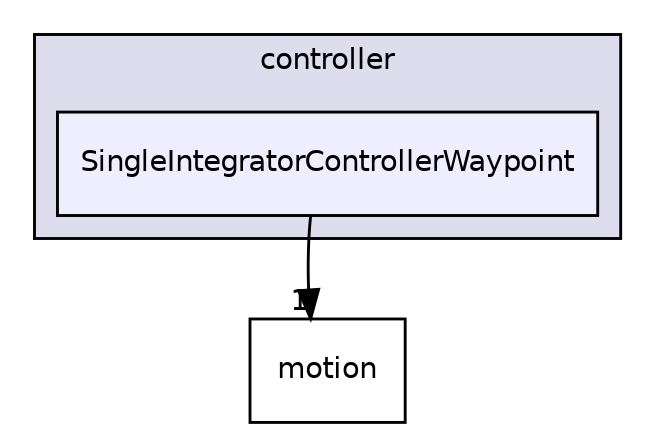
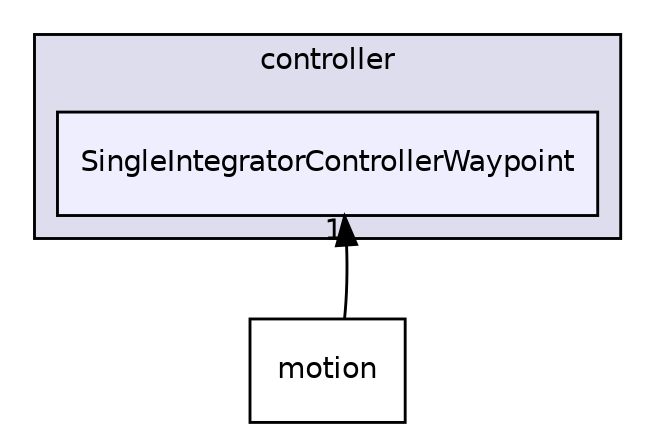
edge "SingleIntegratorControllerWaypoint" -> "motion": reversed
